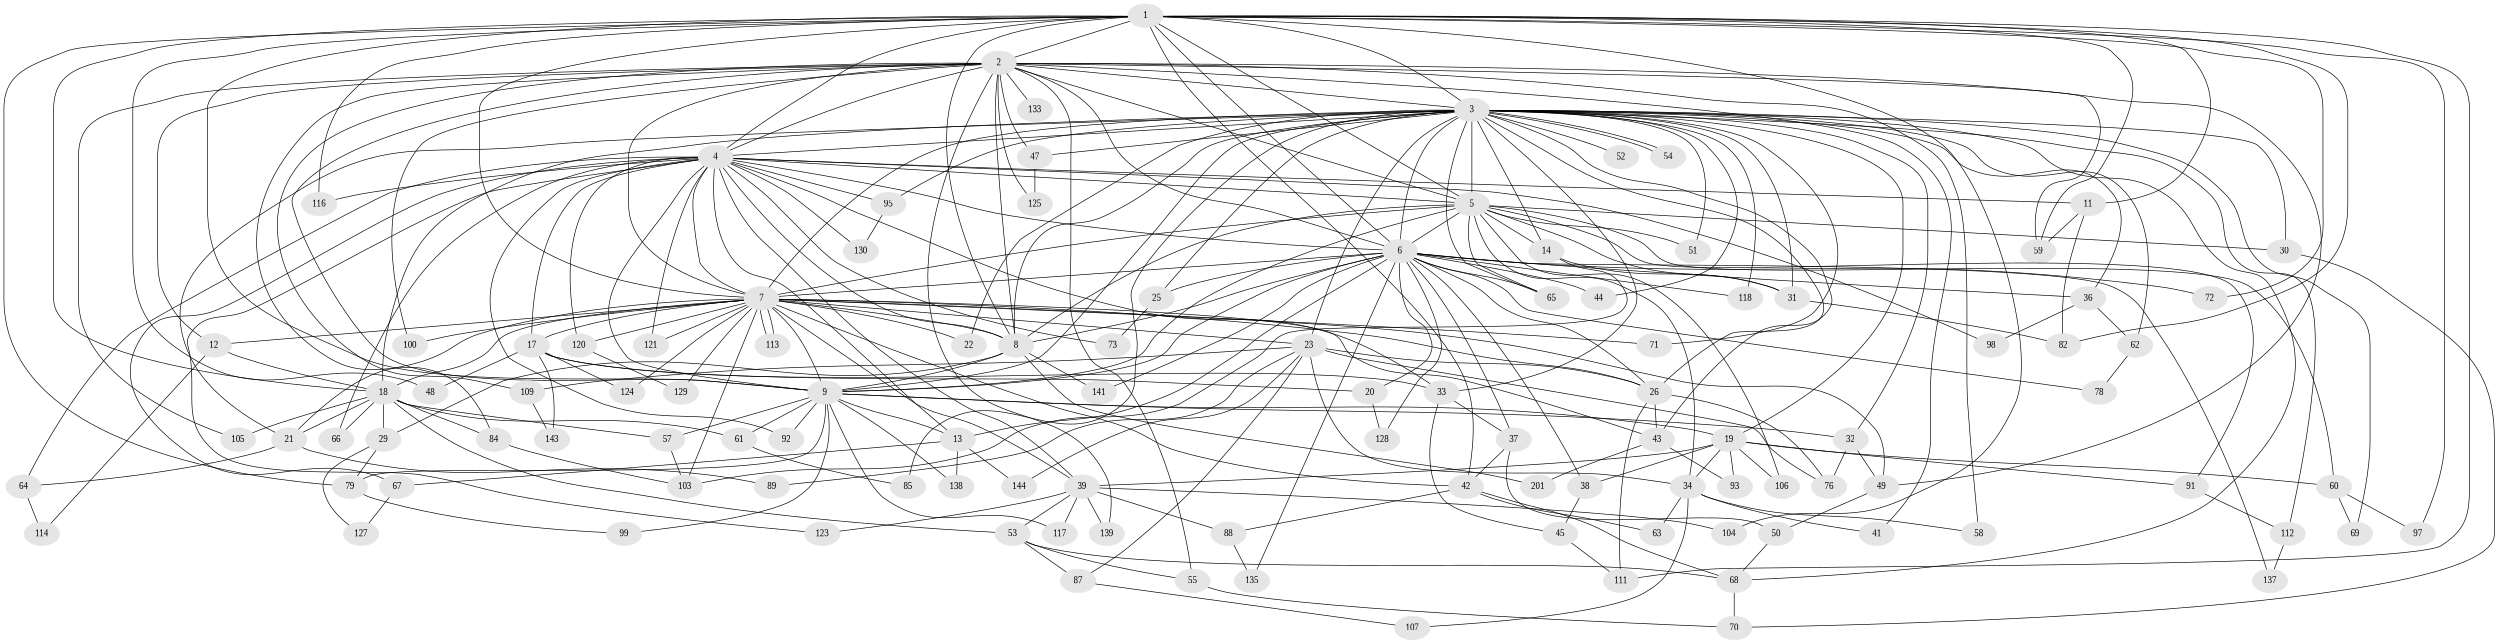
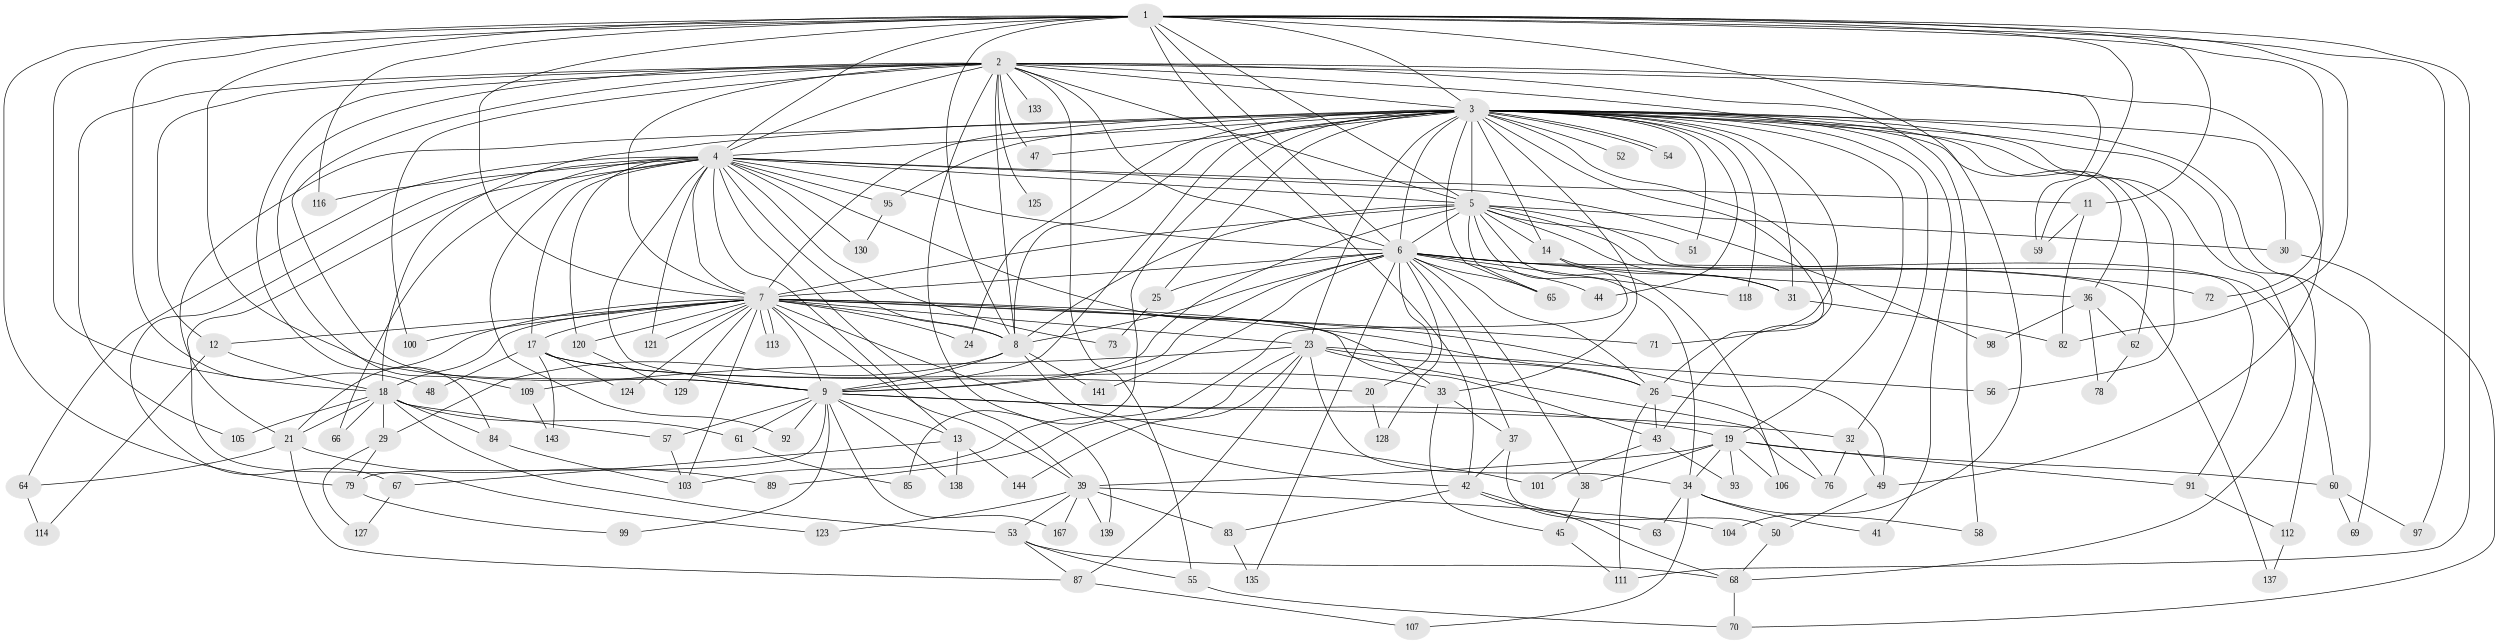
edge "1" -- "2": removed
edge "47" -- "125": removed
node "22": label "22" -> "24"
edge "6" -- "78": now "36" -- "78"
edge "6" -- "13": removed
node "56": added
node "201": label "201" -> "101"
node "117": label "117" -> "167"
node "88": label "88" -> "83"
edge "21" -- "87": added
